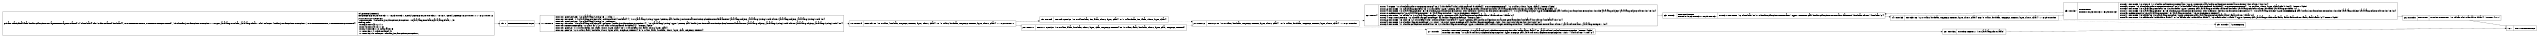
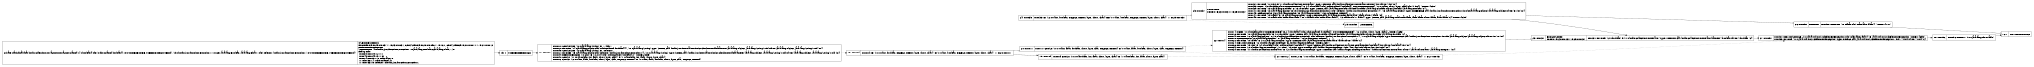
edge "23: 0x0031" -> "24: 0x0035": now "23: 0x0031" -> "27: 0x0051"
edge "21: 0x0012" -> "22: 0x0014": now "20: 0x0011" -> "22: 0x0014"
node "15: ?": text "ENTER_ENTER_BLOCK" -> "MTH_ENTER_BLOCK"
